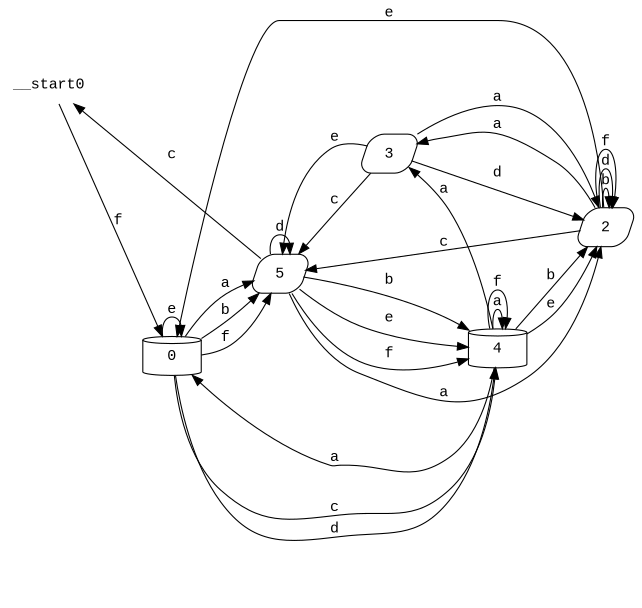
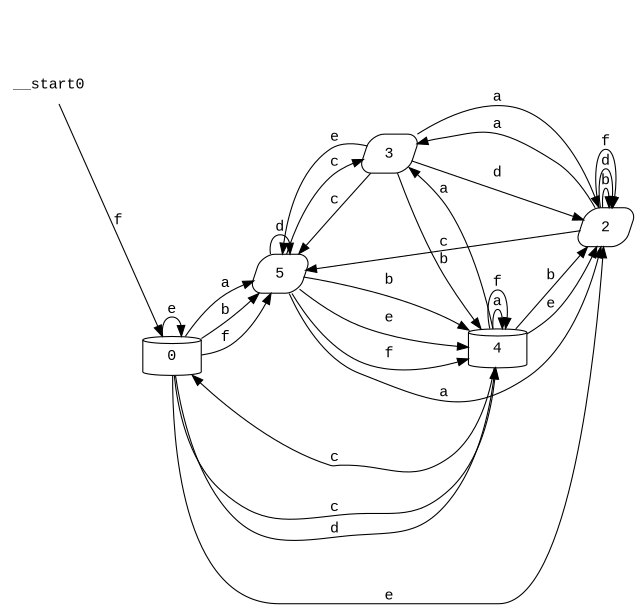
edge "2" -> "0": reversed
edge "5" -> "__start0": now "5" -> "3"
edge "3" -> "4": added, label "b"
edge "4" -> "0": label "a" -> "c"
